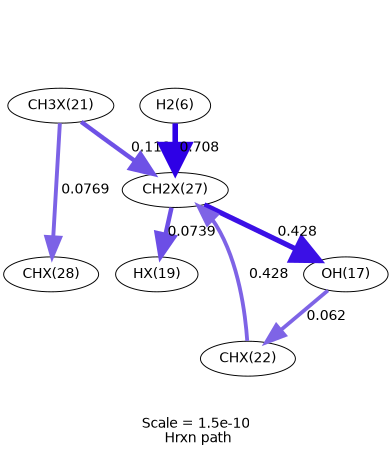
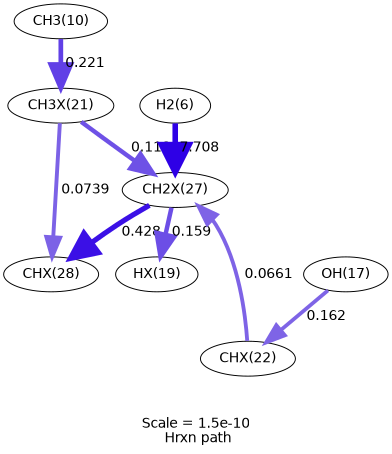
node "CH3(10)": added
edge "H2(6)" -> "CH2X(27)": label " 0.708" -> " 7.708"
edge "CH3X(21)" -> "CHX(28)": label " 0.0769" -> " 0.0739"
edge "CH2X(27)" -> "OH(17)": now "CH2X(27)" -> "CHX(28)"
edge "CH2X(27)" -> "HX(19)": label " 0.0739" -> " 0.159"
edge "CHX(22)" -> "CH2X(27)": label " 0.428" -> " 0.0661"
edge "OH(17)" -> "CHX(22)": label " 0.062" -> " 0.162"
